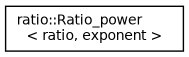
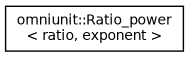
node "ratio::Ratio_power < ratio, exponent >": label "ratio::Ratio_power < ratio, exponent >" -> "omniunit::Ratio_power < ratio, exponent >"
